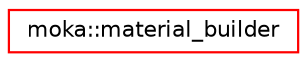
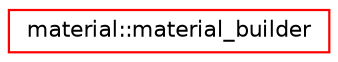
node "moka::material_builder": label "moka::material_builder" -> "material::material_builder"
